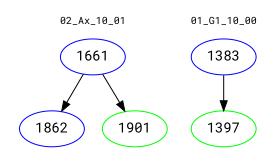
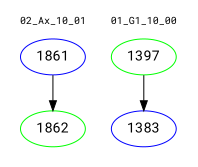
node "1661": label "1661" -> "1861"
edge "1383" -> "1397": reversed
node "1862": color blue -> green
node "1901": removed
